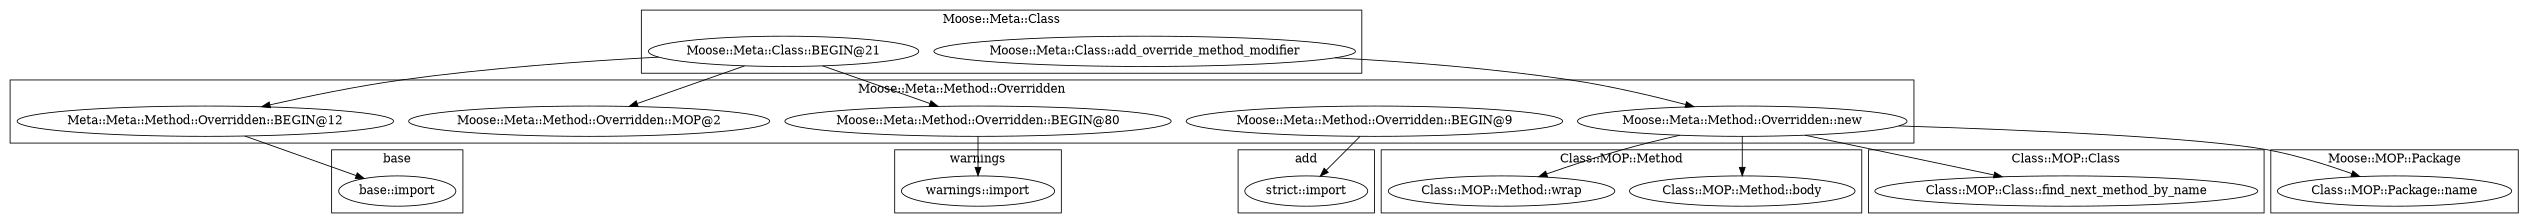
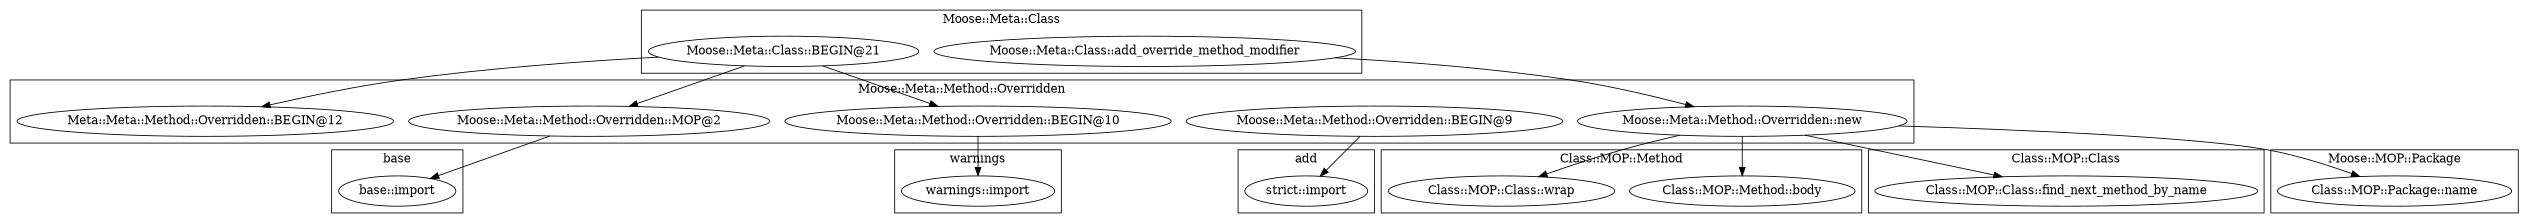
node "Moose::Meta::Method::Overridden::BEGIN@80": label "Moose::Meta::Method::Overridden::BEGIN@80" -> "Moose::Meta::Method::Overridden::BEGIN@10"
edge "Meta::Meta::Method::Overridden::BEGIN@12" -> "base::import": now "Moose::Meta::Method::Overridden::MOP@2" -> "base::import"
node "Class::MOP::Method::wrap": label "Class::MOP::Method::wrap" -> "Class::MOP::Class::wrap"
